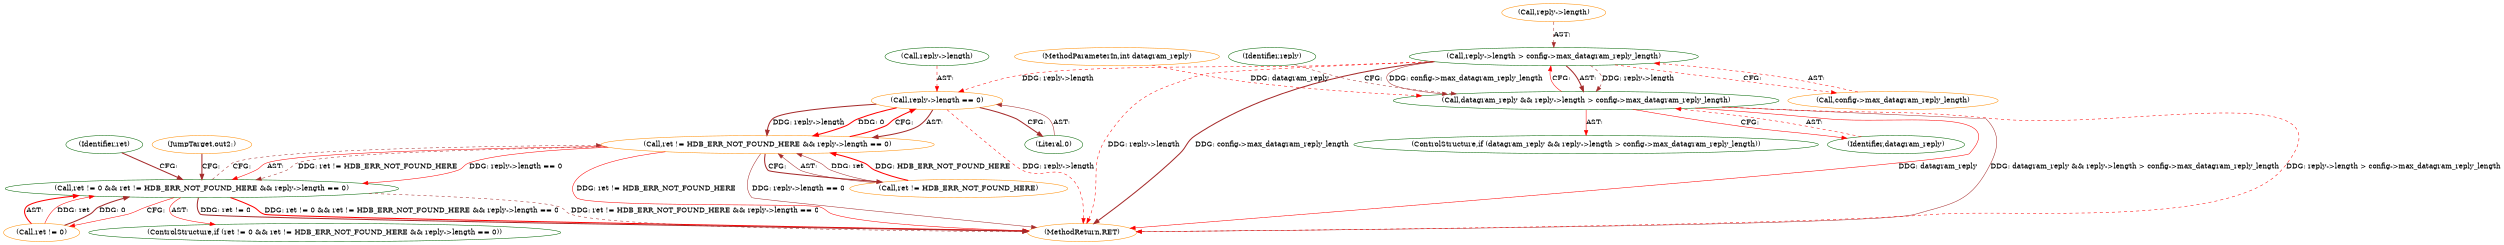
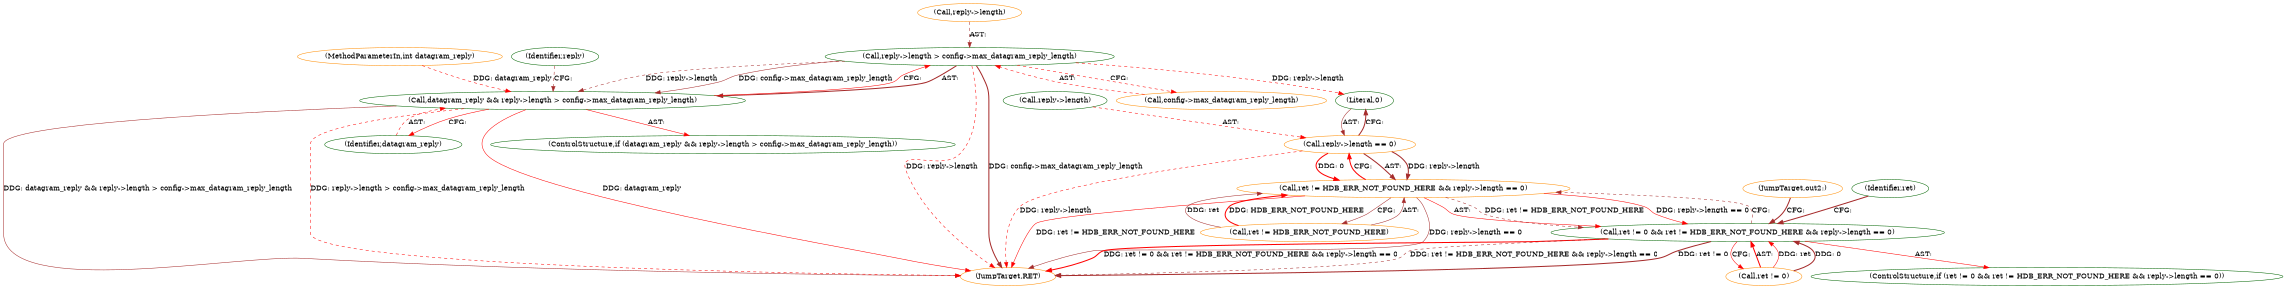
edge "(Call,reply->length > config->max_datagram_reply_length)" -> "(Call,reply->length == 0)": now "(Call,reply->length > config->max_datagram_reply_length)" -> "(Literal,0)"
edge "(Call,ret != HDB_ERR_NOT_FOUND_HERE && reply->length == 0)" -> "(Call,ret != HDB_ERR_NOT_FOUND_HERE)": style bold -> solid
node "(MethodReturn,RET)": label "(MethodReturn,RET)" -> "(JumpTarget,RET)"
